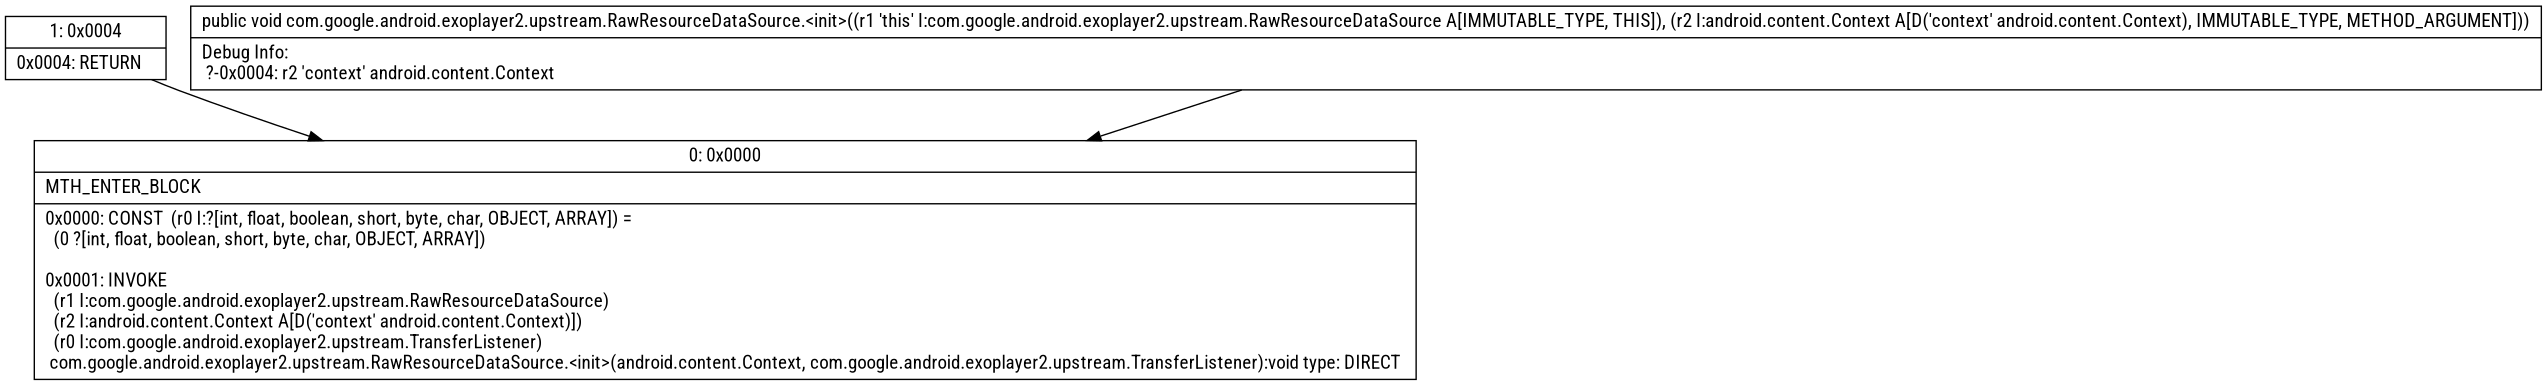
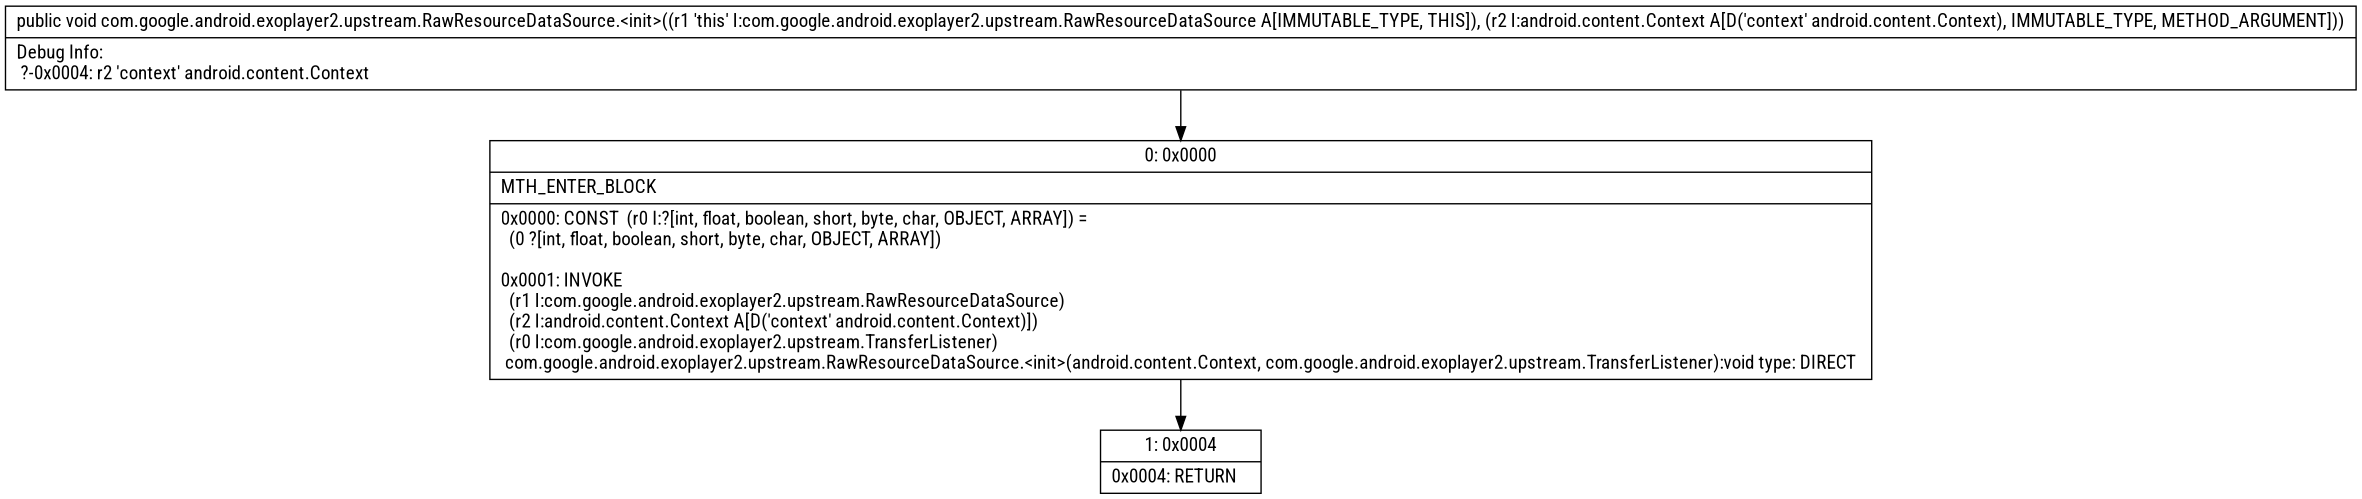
edge "1: 0x0004" -> "0: 0x0000": reversed
